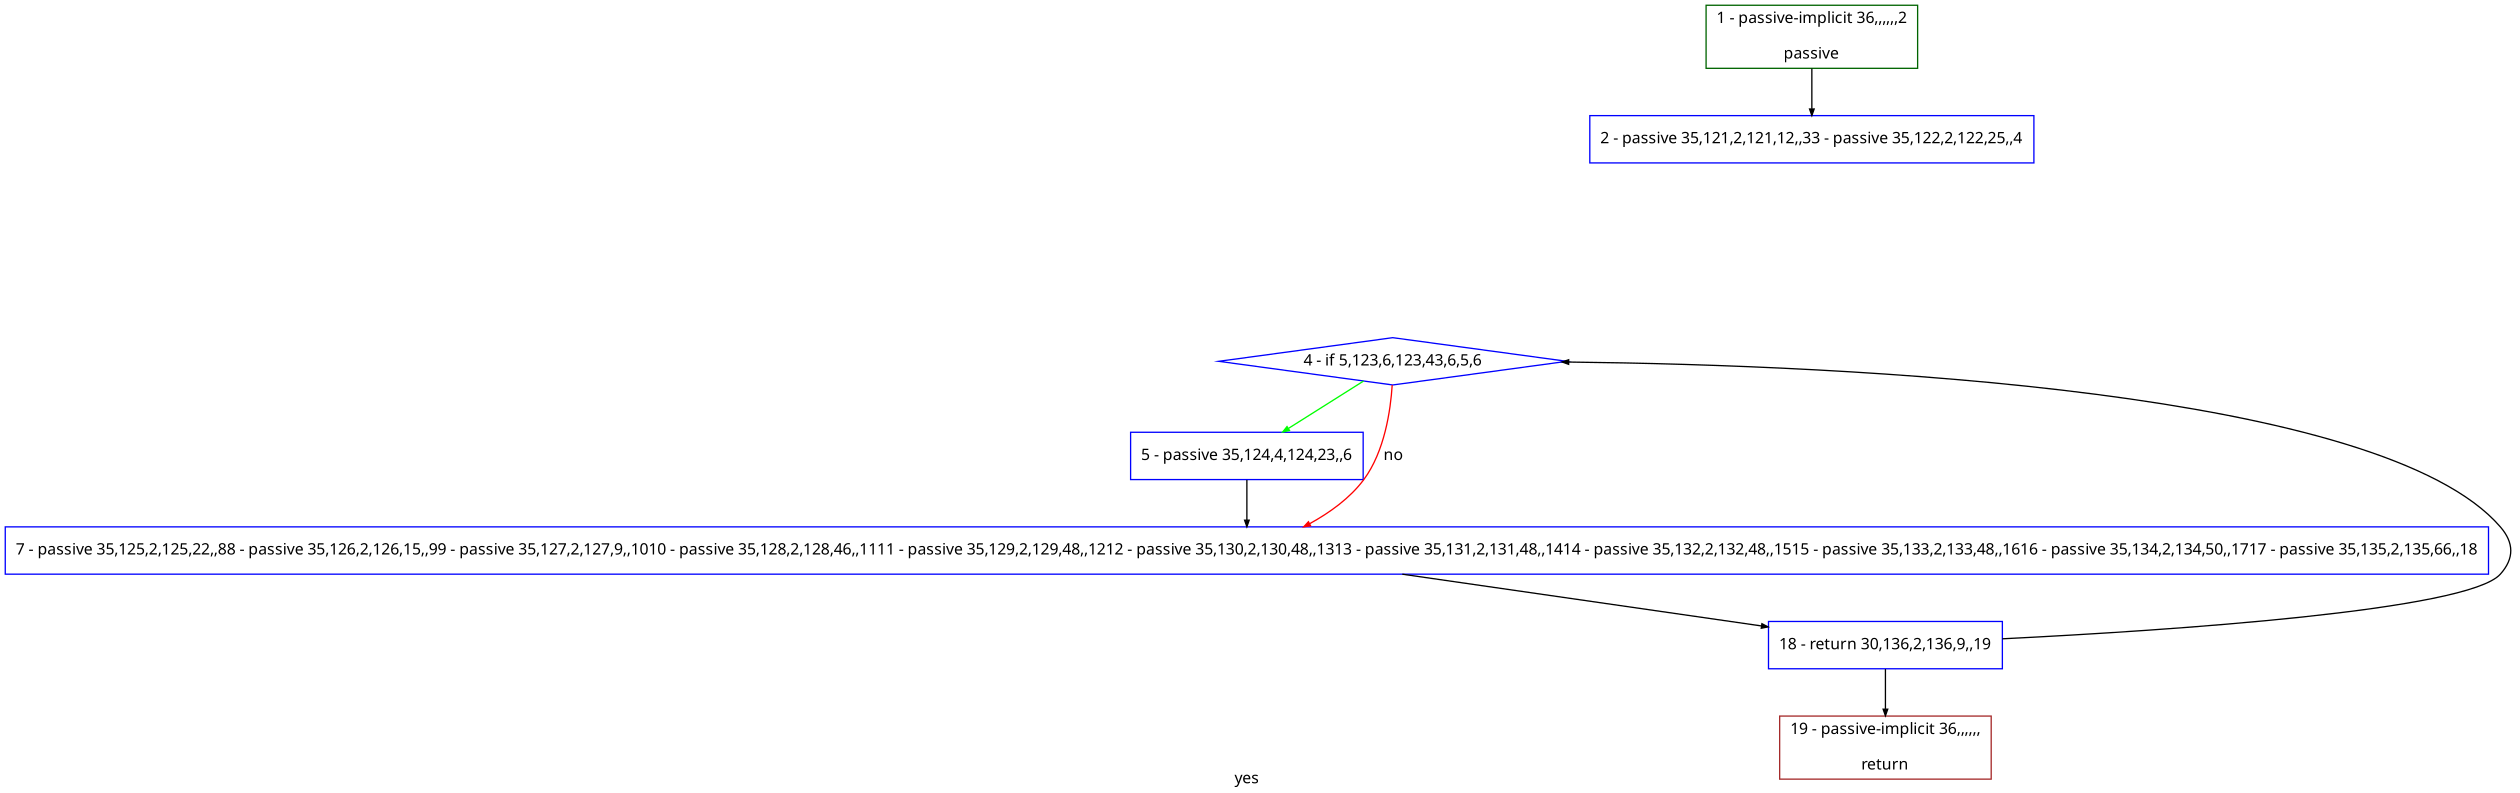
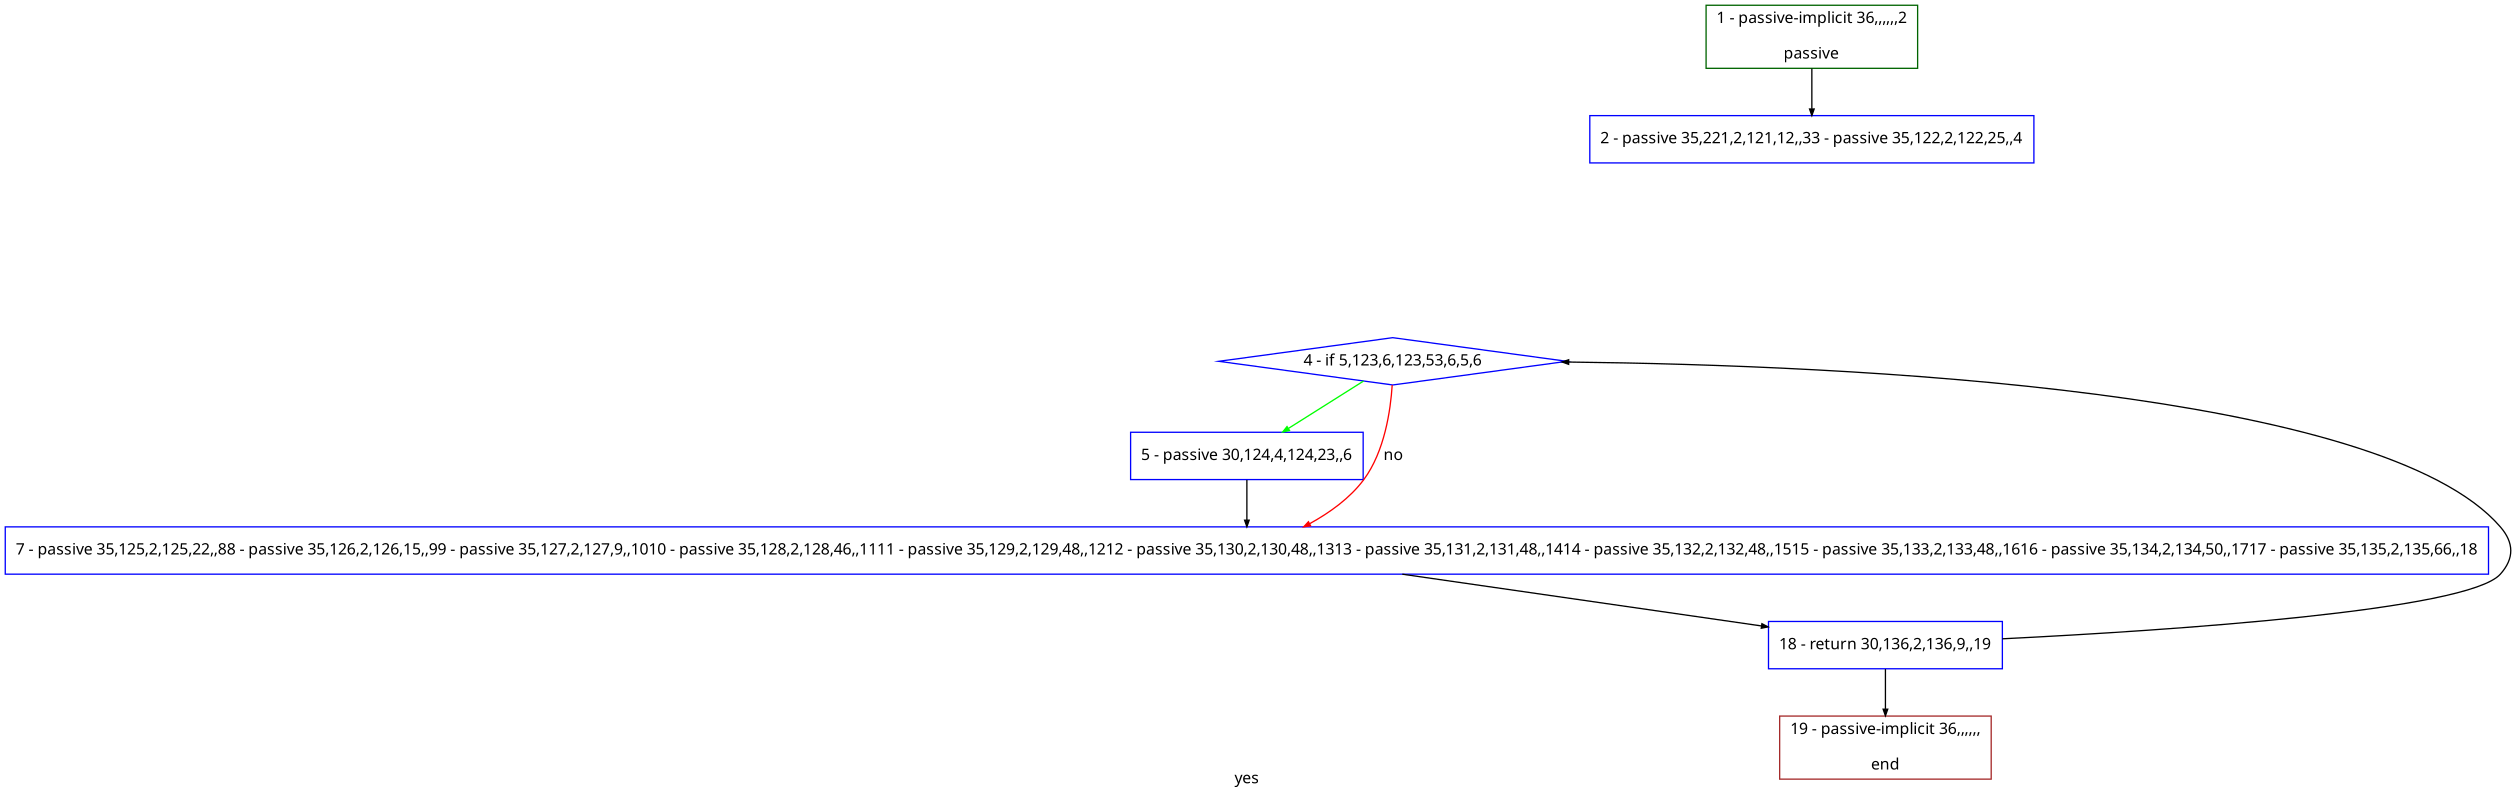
node "2 - passive 35,121,2,121,12,,33 - passive 35,122,2,122,25,,4": label "2 - passive 35,121,2,121,12,,33 - passive 35,122,2,122,25,,4" -> "2 - passive 35,221,2,121,12,,33 - passive 35,122,2,122,25,,4"
node "4 - if 5,123,6,123,43,6,5,6": label "4 - if 5,123,6,123,43,6,5,6" -> "4 - if 5,123,6,123,53,6,5,6"
node "5 - passive 35,124,4,124,23,,6": label "5 - passive 35,124,4,124,23,,6" -> "5 - passive 30,124,4,124,23,,6"
node "19 - passive-implicit 36,,,,,, return": label "19 - passive-implicit 36,,,,,, return" -> "19 - passive-implicit 36,,,,,, end"
